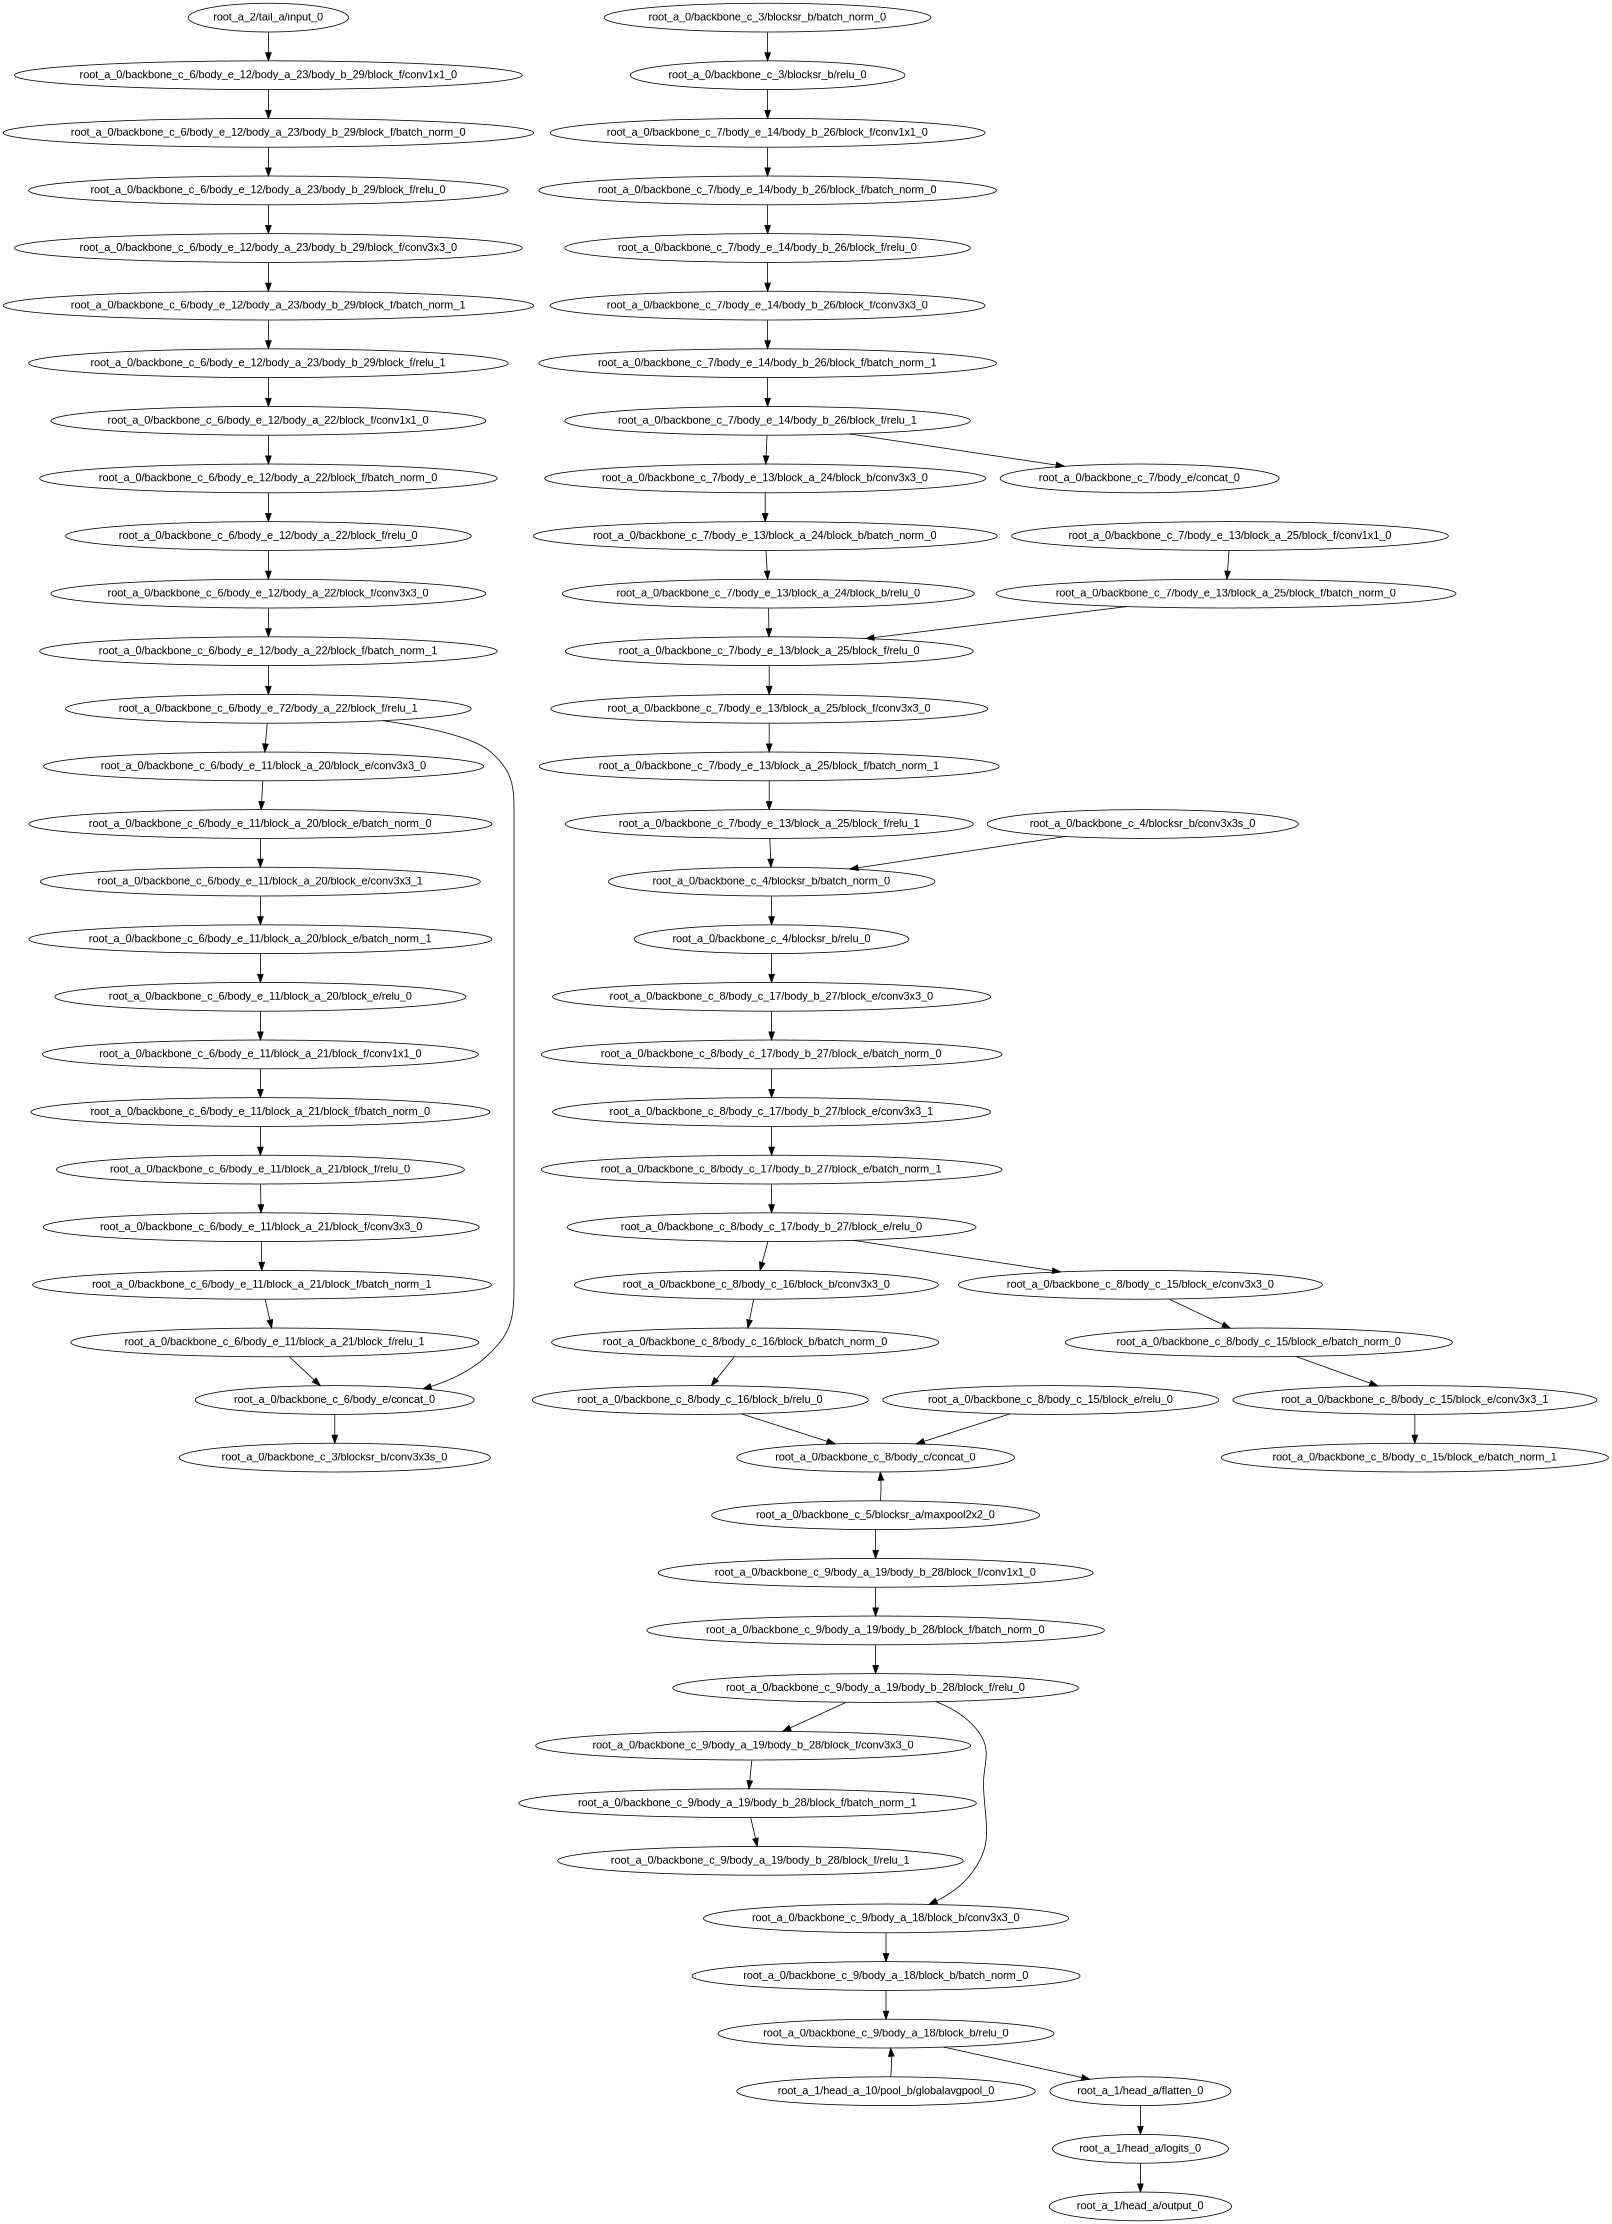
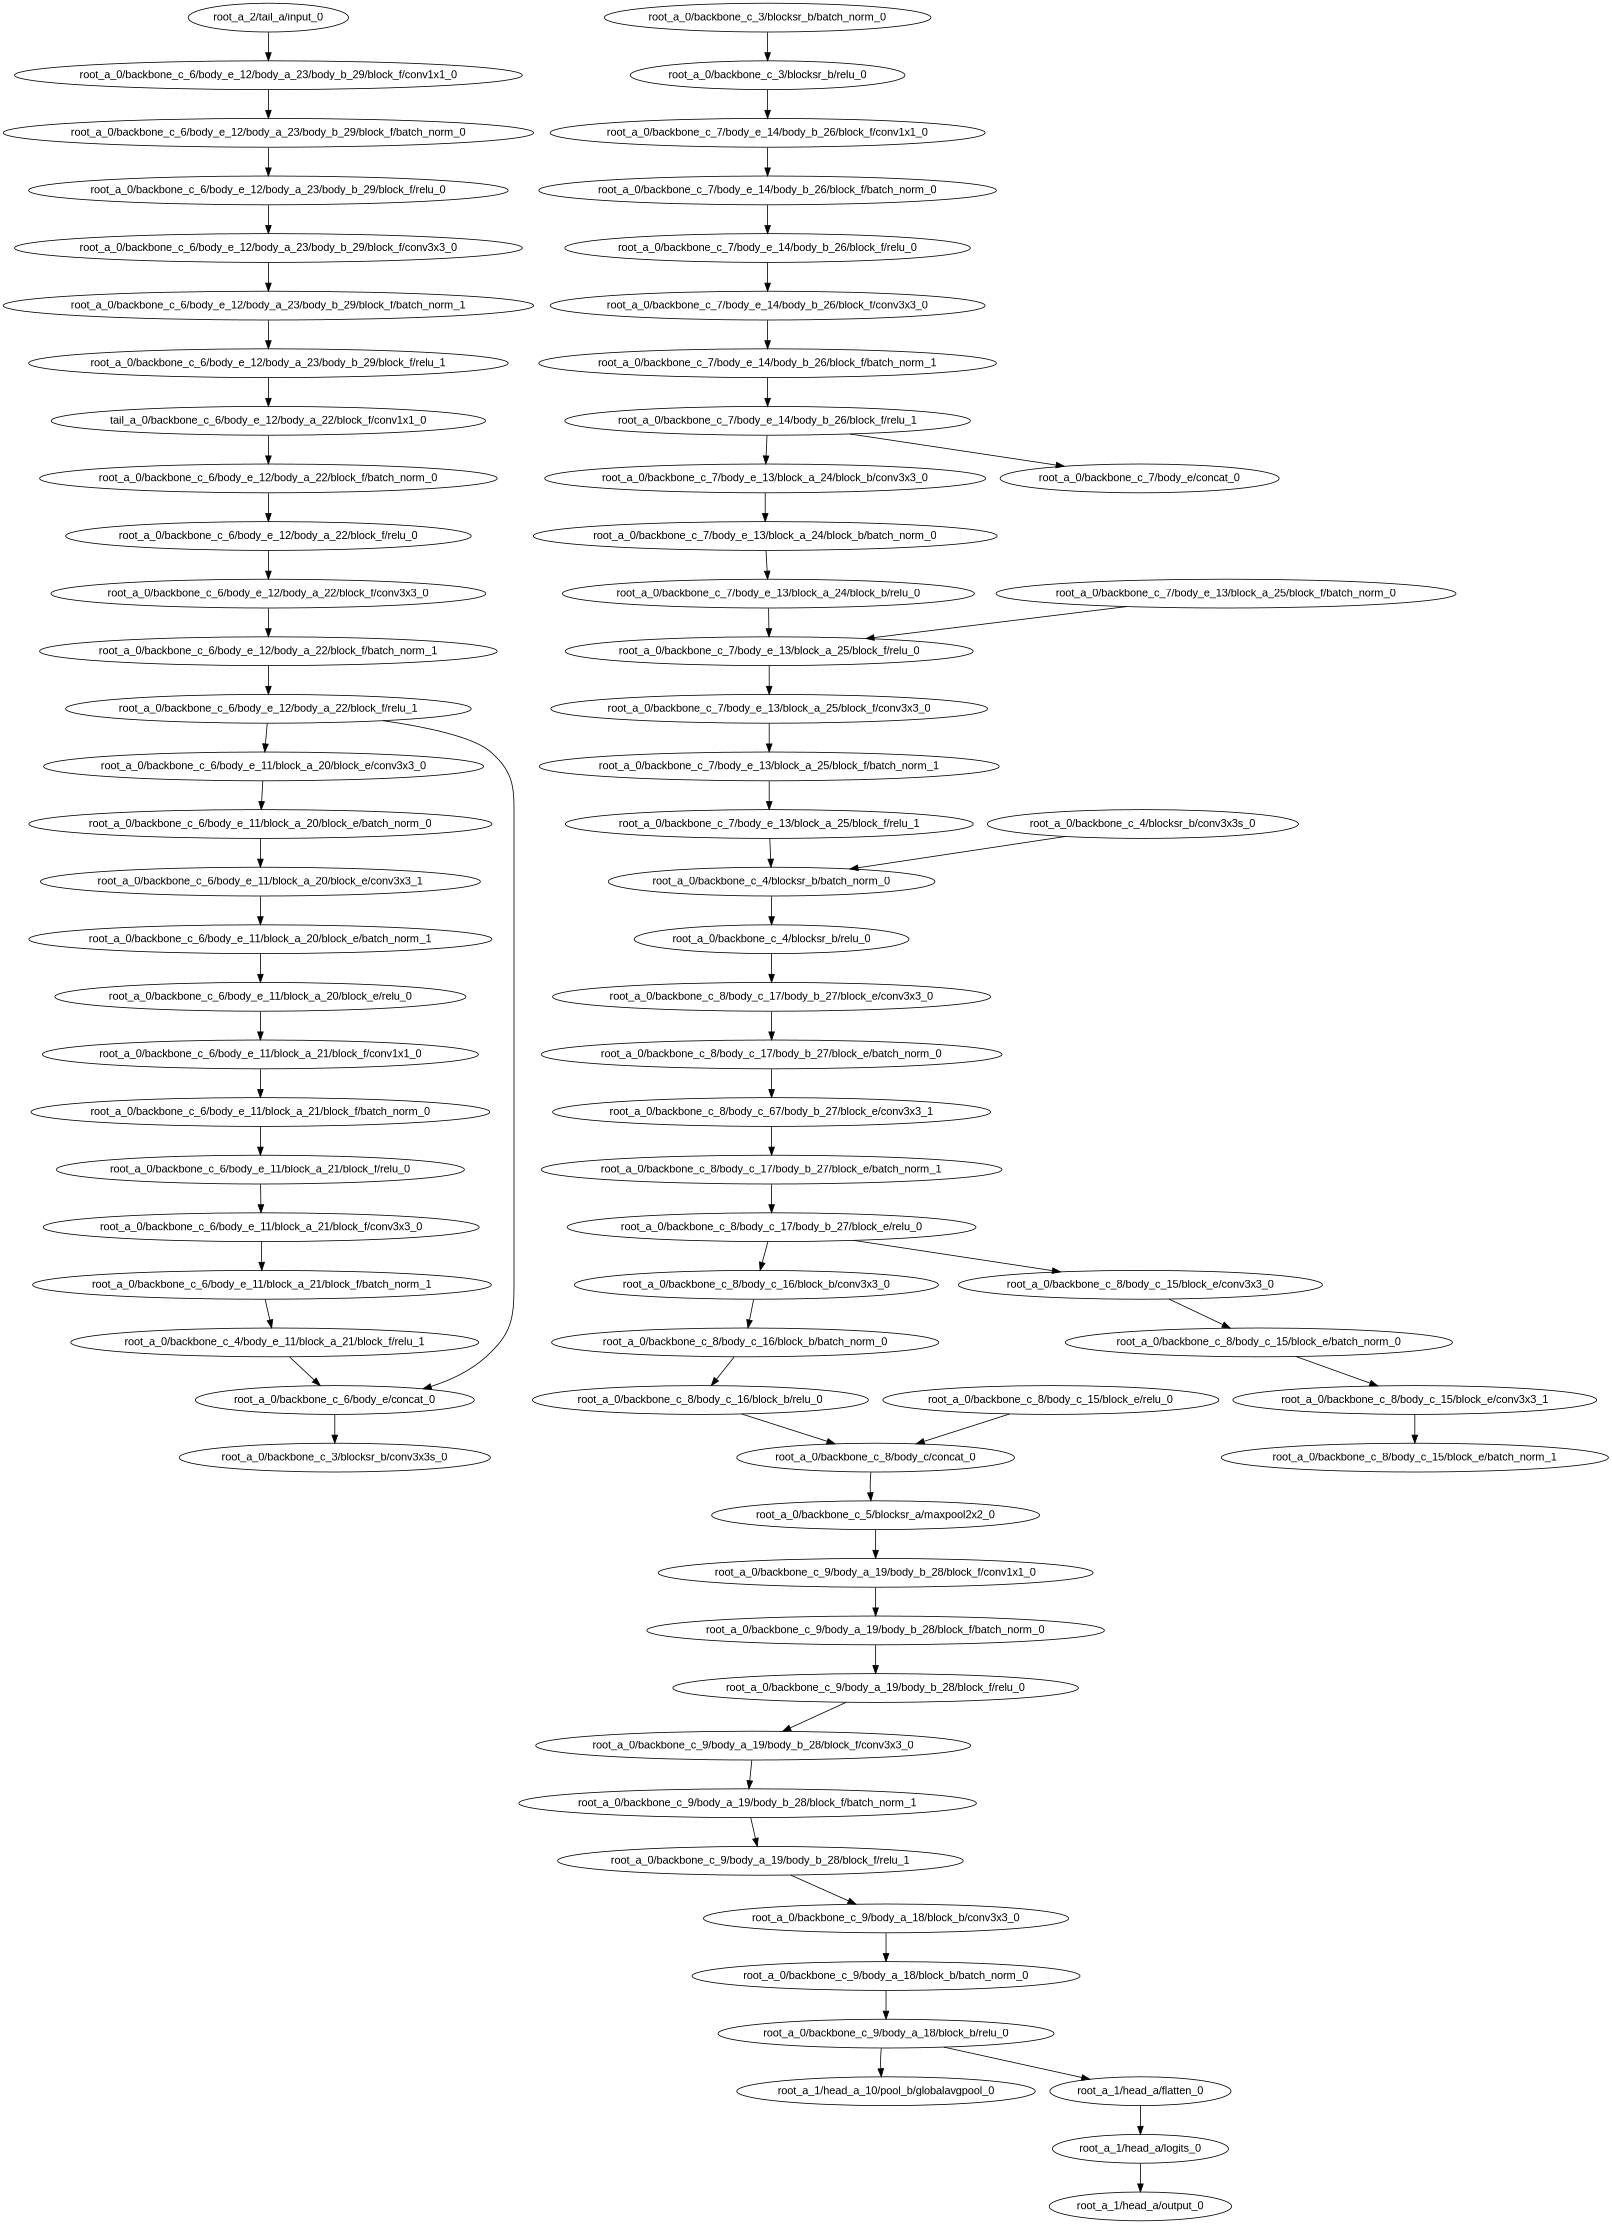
node "root_a_0/backbone_c_6/body_e_12/body_a_22/block_f/conv1x1_0": label "root_a_0/backbone_c_6/body_e_12/body_a_22/block_f/conv1x1_0" -> "tail_a_0/backbone_c_6/body_e_12/body_a_22/block_f/conv1x1_0"
node "root_a_0/backbone_c_7/body_e_13/block_a_25/block_f/conv1x1_0": removed
node "root_a_0/backbone_c_6/body_e_72/body_a_22/block_f/relu_1": label "root_a_0/backbone_c_6/body_e_72/body_a_22/block_f/relu_1" -> "root_a_0/backbone_c_6/body_e_12/body_a_22/block_f/relu_1"
node "root_a_0/backbone_c_8/body_c_17/body_b_27/block_e/conv3x3_1": label "root_a_0/backbone_c_8/body_c_17/body_b_27/block_e/conv3x3_1" -> "root_a_0/backbone_c_8/body_c_67/body_b_27/block_e/conv3x3_1"
node "root_a_0/backbone_c_6/body_e_11/block_a_21/block_f/relu_1": label "root_a_0/backbone_c_6/body_e_11/block_a_21/block_f/relu_1" -> "root_a_0/backbone_c_4/body_e_11/block_a_21/block_f/relu_1"
edge "root_a_0/backbone_c_5/blocksr_a/maxpool2x2_0" -> "root_a_0/backbone_c_8/body_c/concat_0": reversed
edge "root_a_0/backbone_c_9/body_a_19/body_b_28/block_f/relu_0" -> "root_a_0/backbone_c_9/body_a_18/block_b/conv3x3_0": now "root_a_0/backbone_c_9/body_a_19/body_b_28/block_f/relu_1" -> "root_a_0/backbone_c_9/body_a_18/block_b/conv3x3_0"
edge "root_a_1/head_a_10/pool_b/globalavgpool_0" -> "root_a_0/backbone_c_9/body_a_18/block_b/relu_0": reversed
